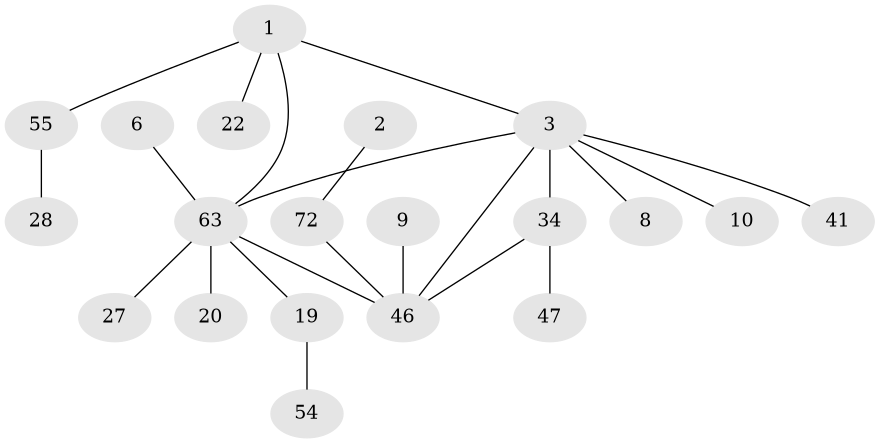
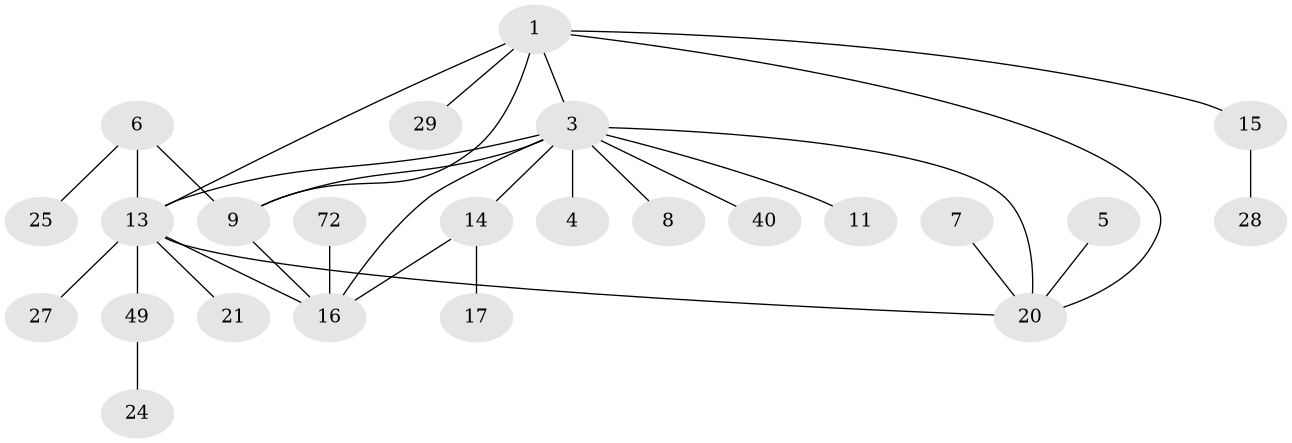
edge "1" -- "20": added
node "55": label "55" -> "15"
node "22": label "22" -> "29"
node "2": removed
edge "3" -- "20": added
edge "3" -- "9": added
edge "6" -- "9": added
edge "1" -- "9": added
node "25": added
node "63": label "63" -> "13"
node "34": label "34" -> "14"
node "4": added
node "10": label "10" -> "40"
node "41": label "41" -> "11"
node "7": added
node "5": added
node "21": added
node "19": label "19" -> "49"
node "46": label "46" -> "16"
node "47": label "47" -> "17"
node "54": label "54" -> "24"
